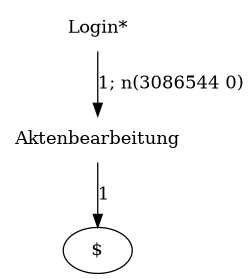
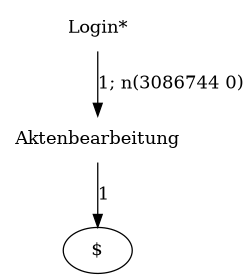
edge "Login*" -> "Aktenbearbeitung": label "1; n(3086544 0)" -> "1; n(3086744 0)"
